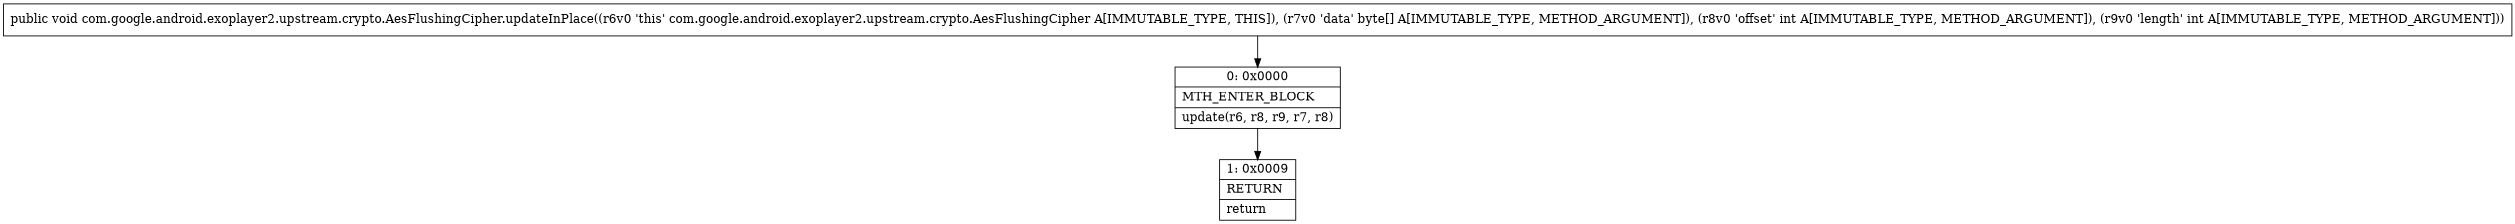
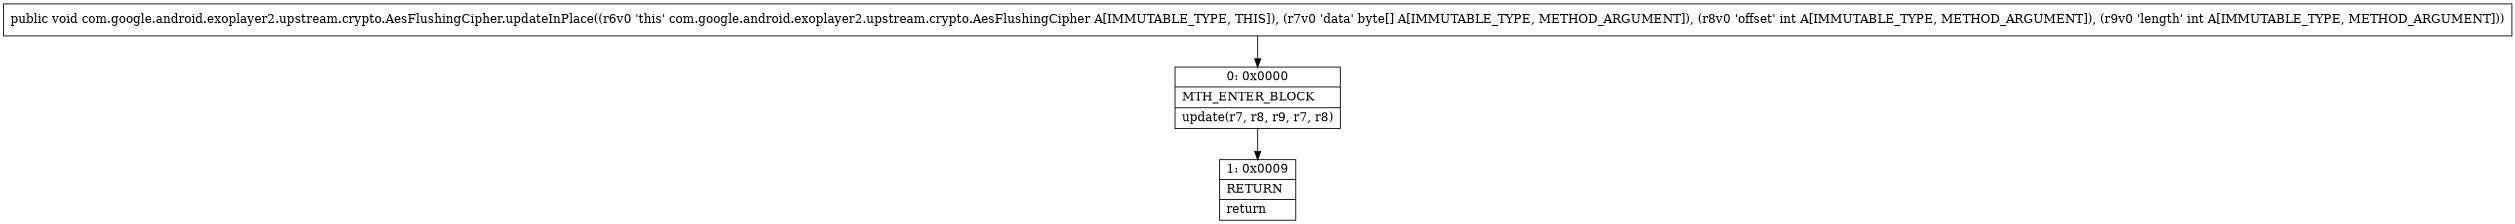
node "0: 0x0000": text "update(r6, r8, r9, r7, r8)" -> "update(r7, r8, r9, r7, r8)"
